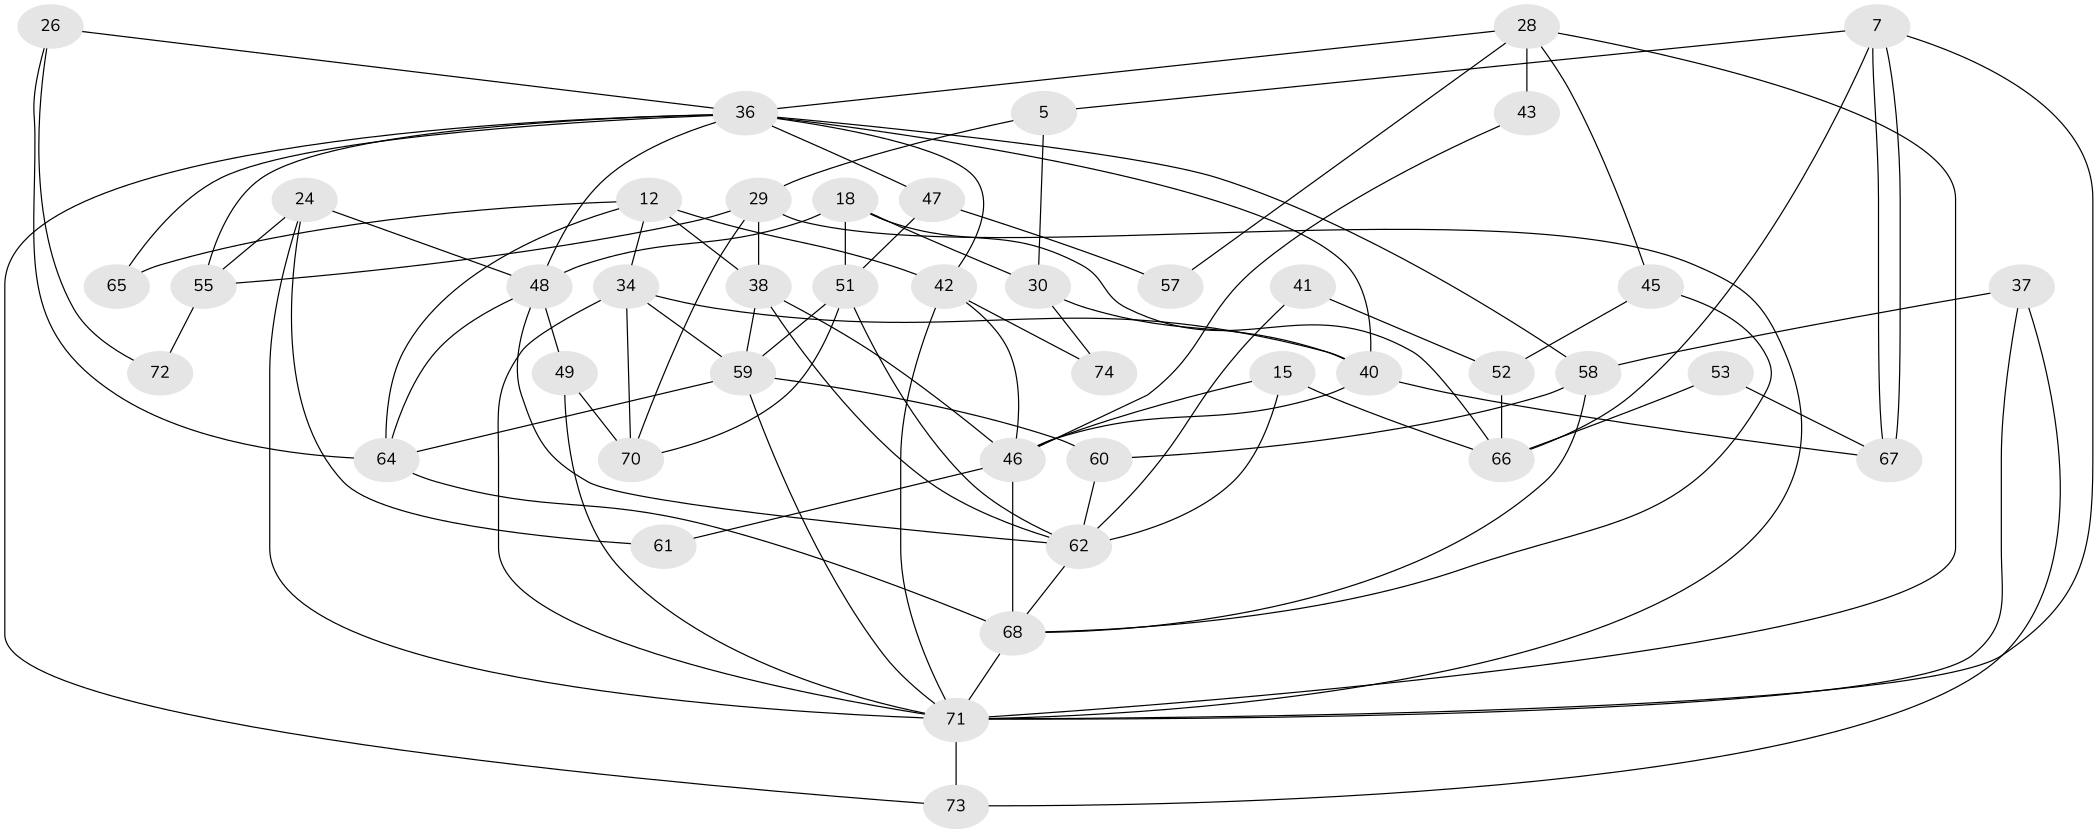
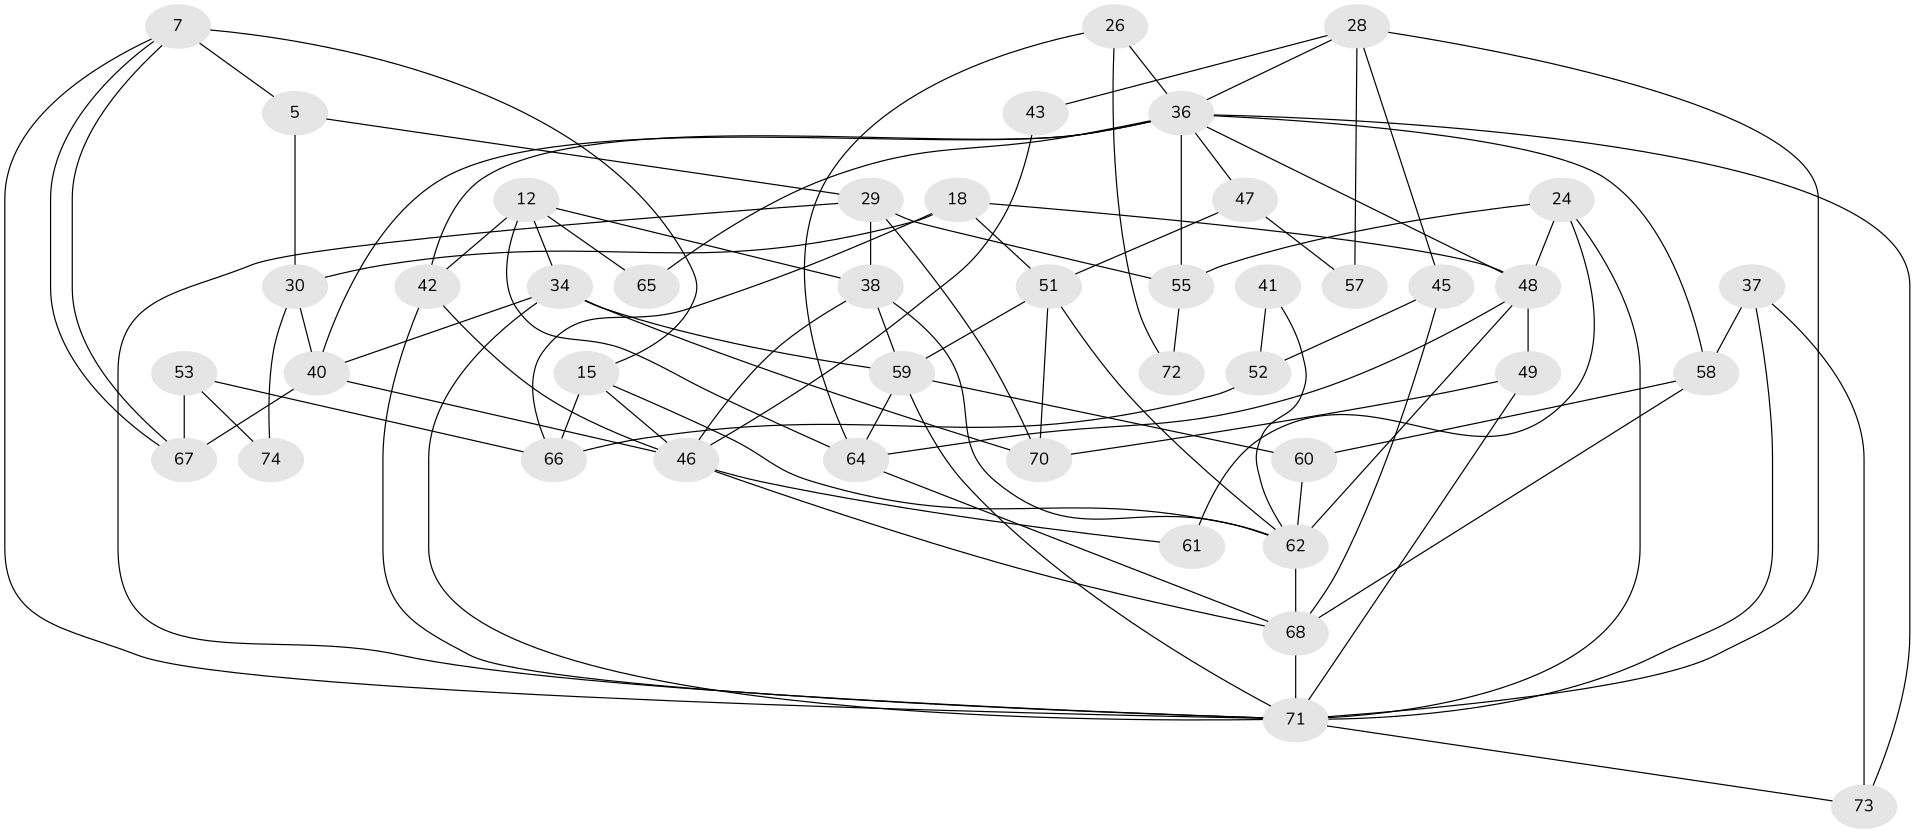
edge "7" -- "66": now "7" -- "15"
edge "42" -- "74": now "53" -- "74"
